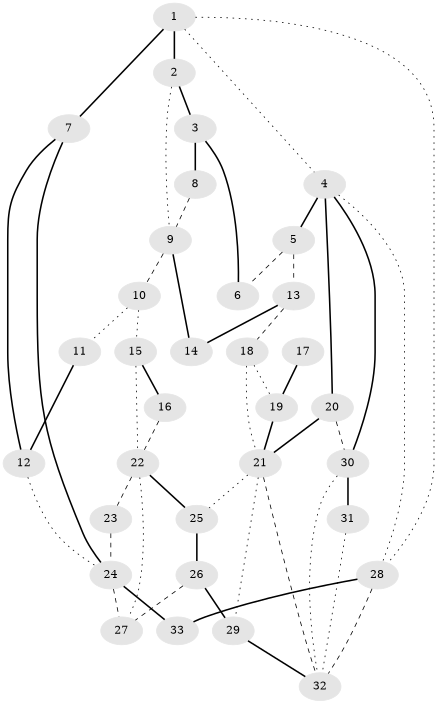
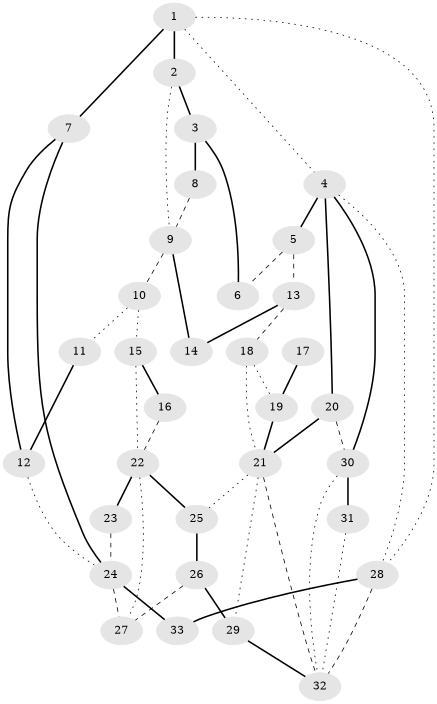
edge "22" -- "23": style dashed -> bold
